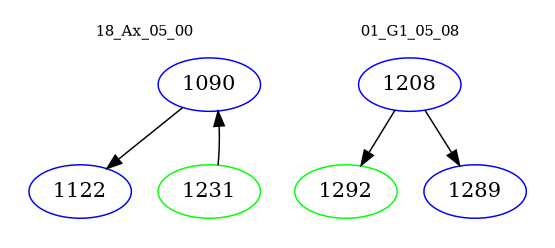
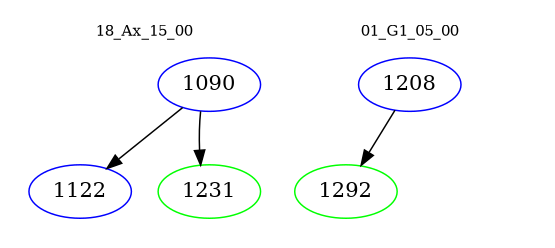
cluster "18_Ax_05_00": label "18_Ax_05_00" -> "18_Ax_15_00"
cluster "01_G1_05_08": label "01_G1_05_08" -> "01_G1_05_00"
edge "1231" -> "1090": reversed
node "1289": removed
